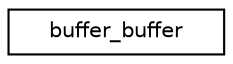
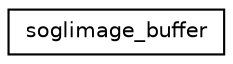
node "buffer_buffer": label "buffer_buffer" -> "soglimage_buffer"
